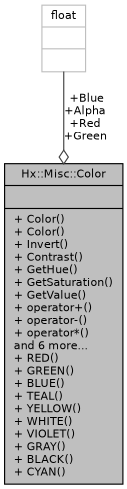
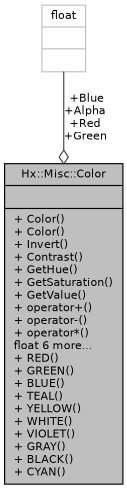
node "Hx::Misc::Color": text "and 6 more..." -> "float 6 more..."
